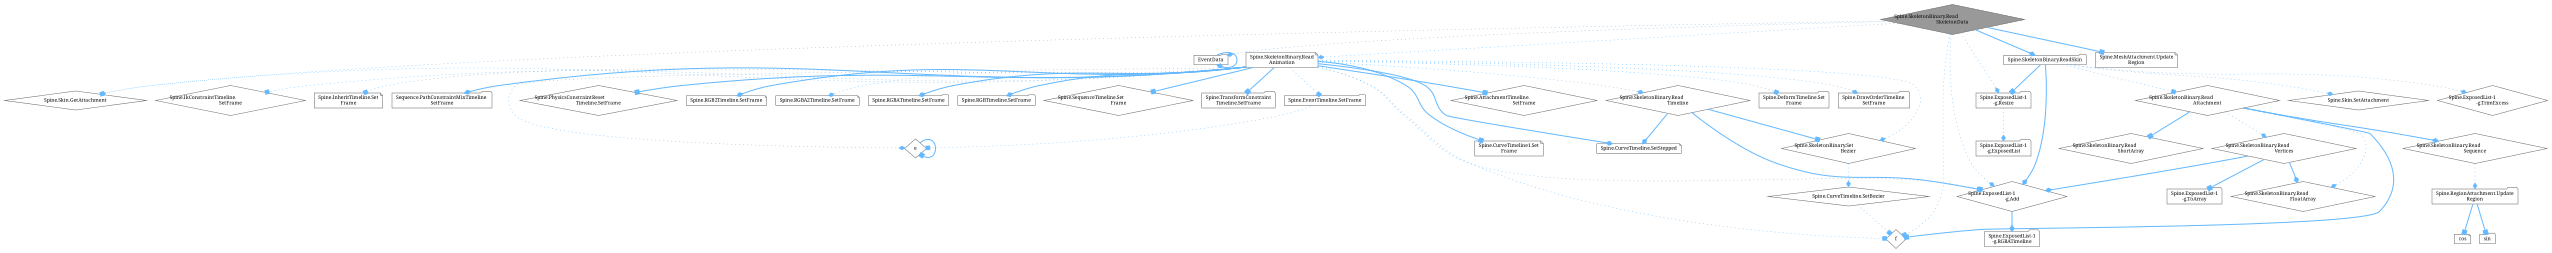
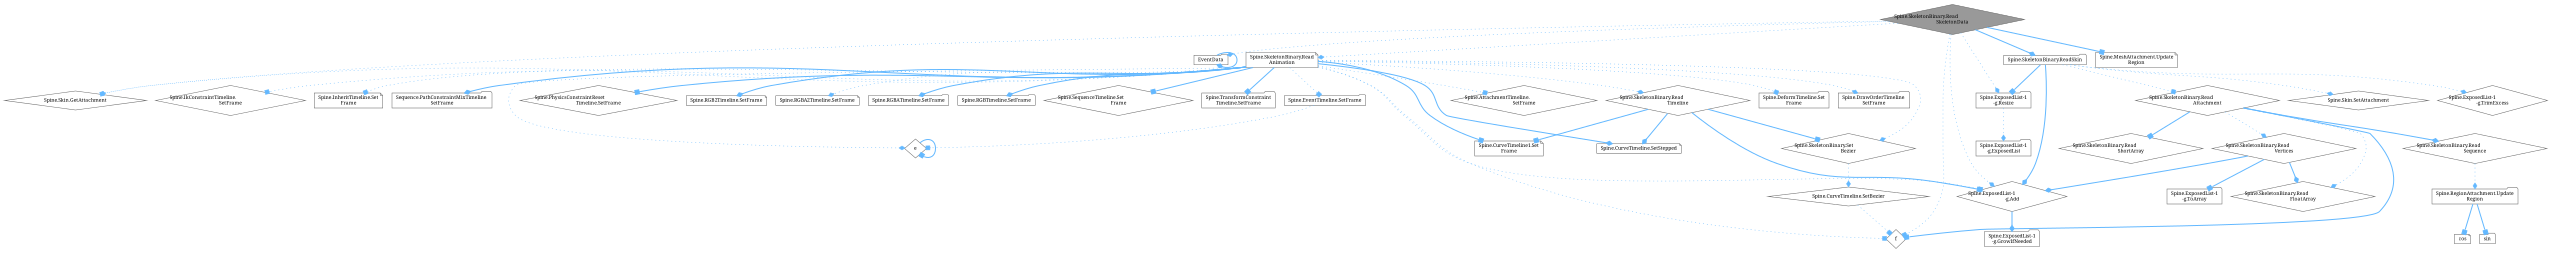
edge "Spine.SkeletonBinary.Read Animation" -> "Spine.AttachmentTimeline. SetFrame": style bold -> dotted
edge "Spine.SkeletonBinary.Read Timeline" -> "Spine.CurveTimeline1.Set Frame": added
node "Spine.ExposedList-1 -g.RGBATimeline": label "Spine.ExposedList-1 -g.RGBATimeline" -> "Spine.ExposedList-1 -g.GrowIfNeeded"
